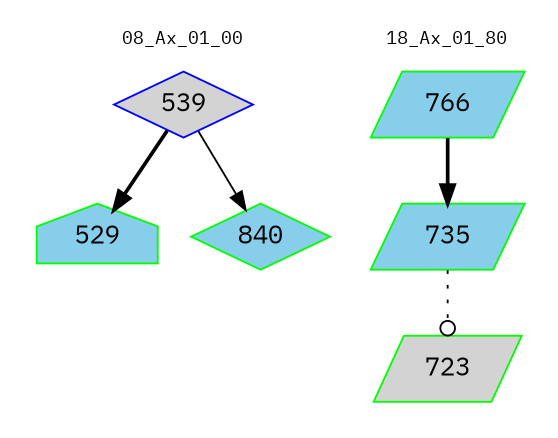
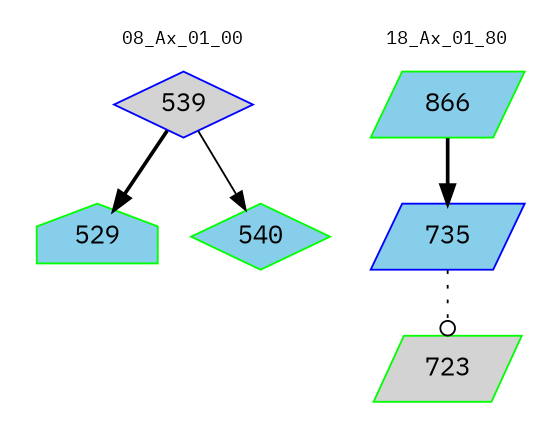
node "766": label "766" -> "866"
node "840": label "840" -> "540"
node "735": color green -> blue
